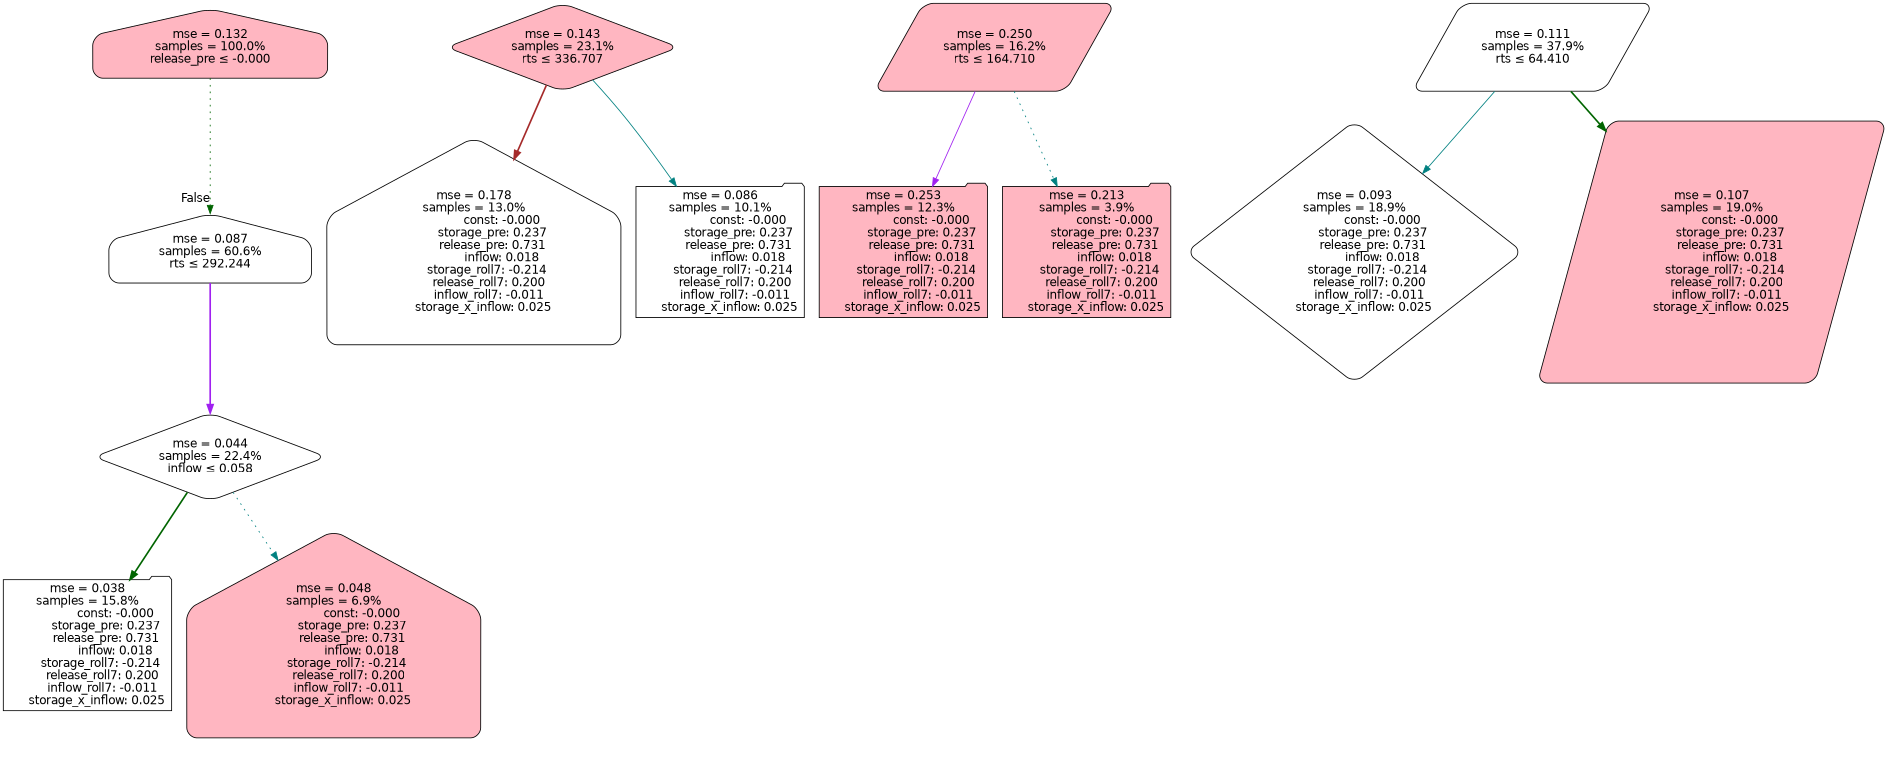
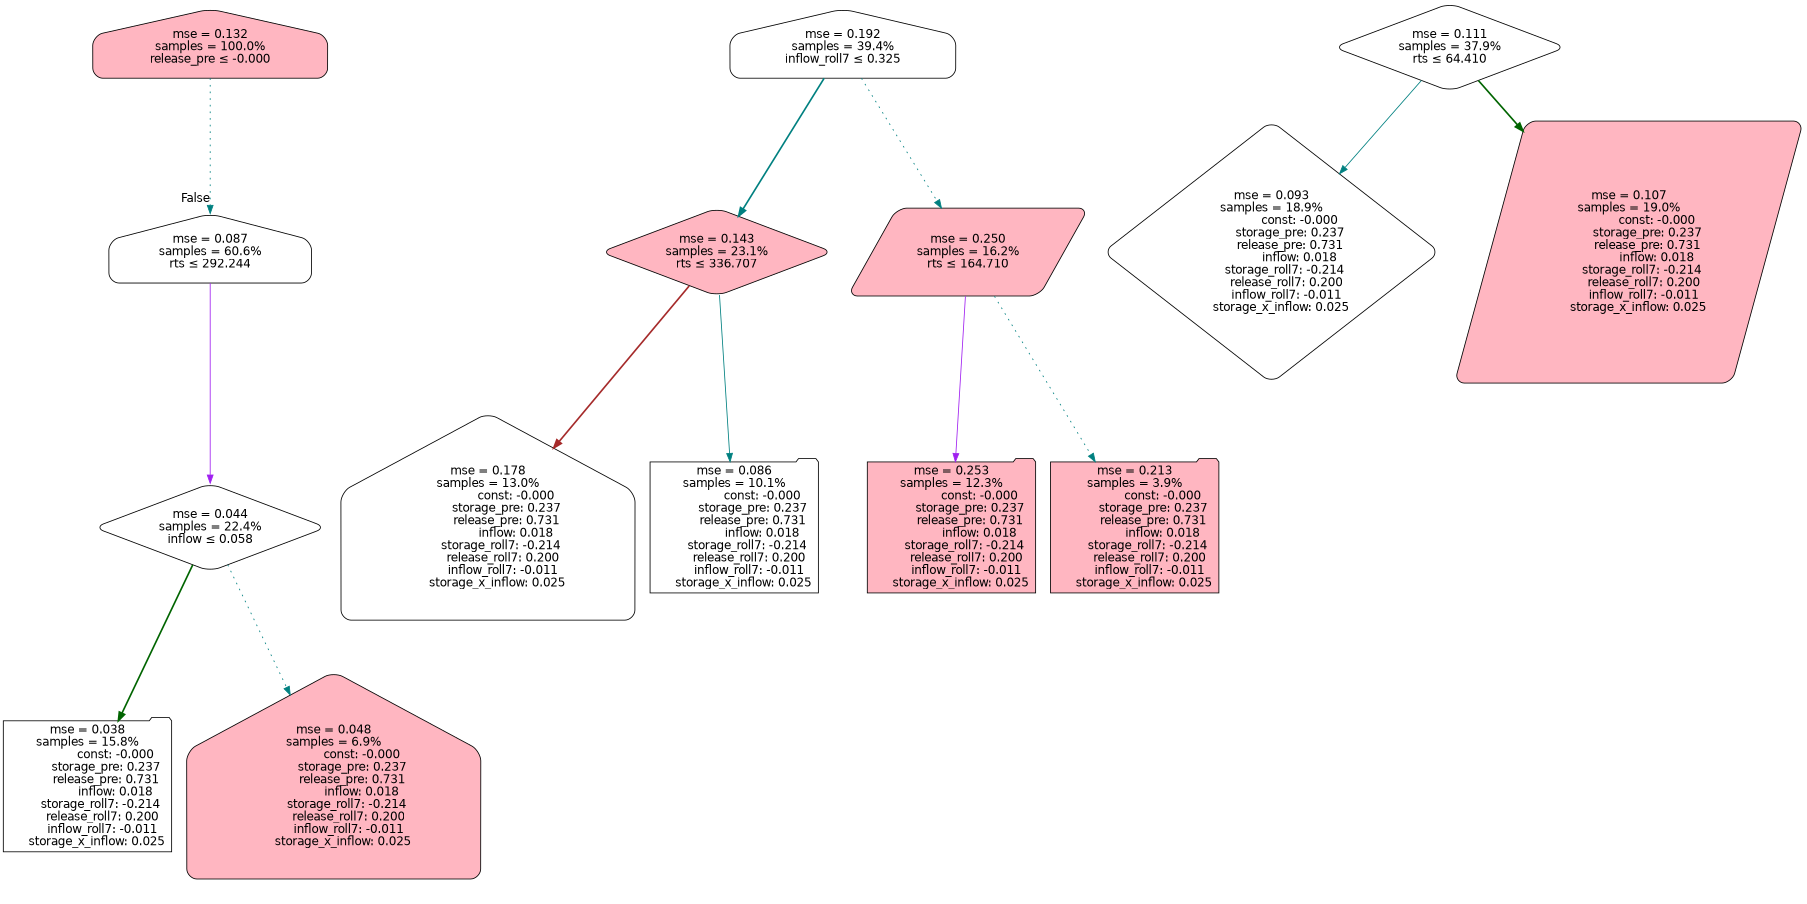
node "mse = 0.192 samples = 39.4% inflow_roll7 ≤ 0.325": added
node "mse = 0.111 samples = 37.9% rts ≤ 64.410": shape parallelogram -> diamond
edge "mse = 0.132 samples = 100.0% release_pre ≤ -0.000" -> "mse = 0.087 samples = 60.6% rts ≤ 292.244": color darkgreen -> teal
edge "mse = 0.087 samples = 60.6% rts ≤ 292.244" -> "mse = 0.044 samples = 22.4% inflow ≤ 0.058": style bold -> solid
